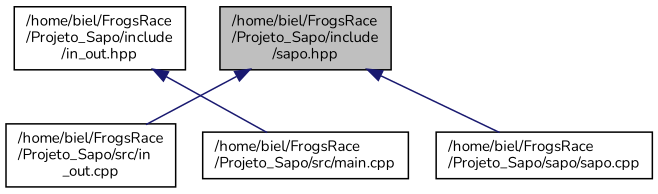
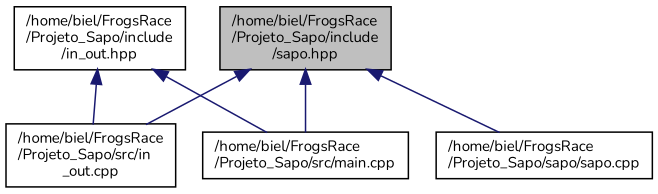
edge "/home/biel/FrogsRace /Projeto_Sapo/src/in _out.cpp" -> "/home/biel/FrogsRace /Projeto_Sapo/include /in_out.hpp": added
edge "/home/biel/FrogsRace /Projeto_Sapo/src/main.cpp" -> "/home/biel/FrogsRace /Projeto_Sapo/include /sapo.hpp": added
